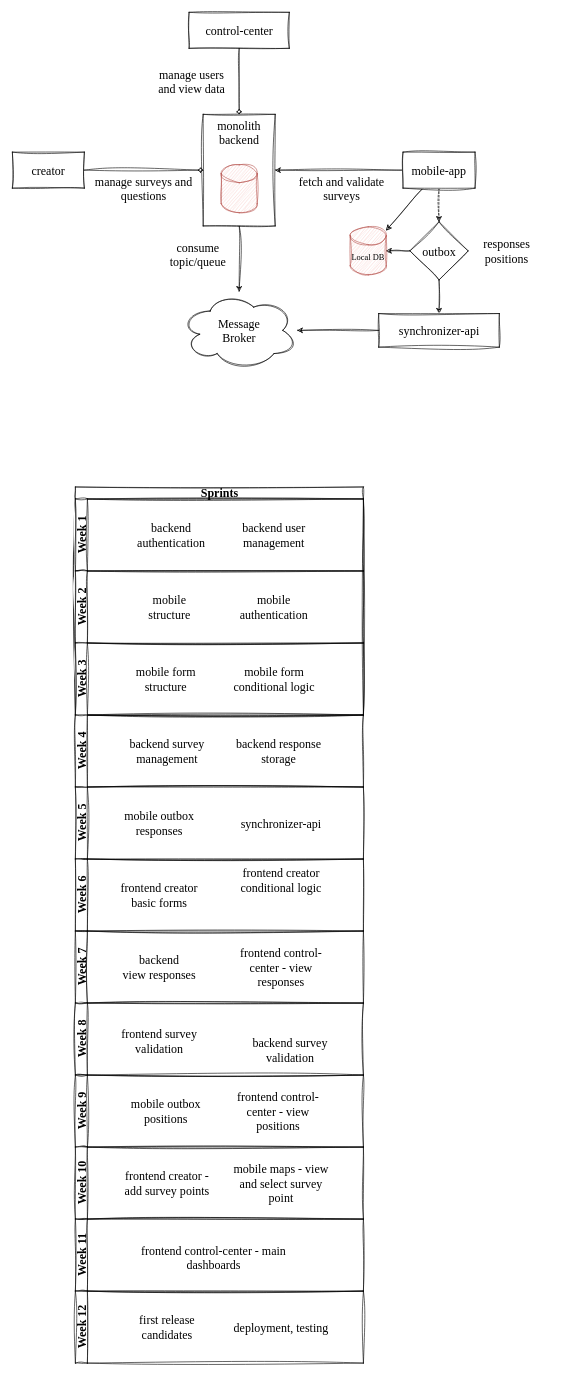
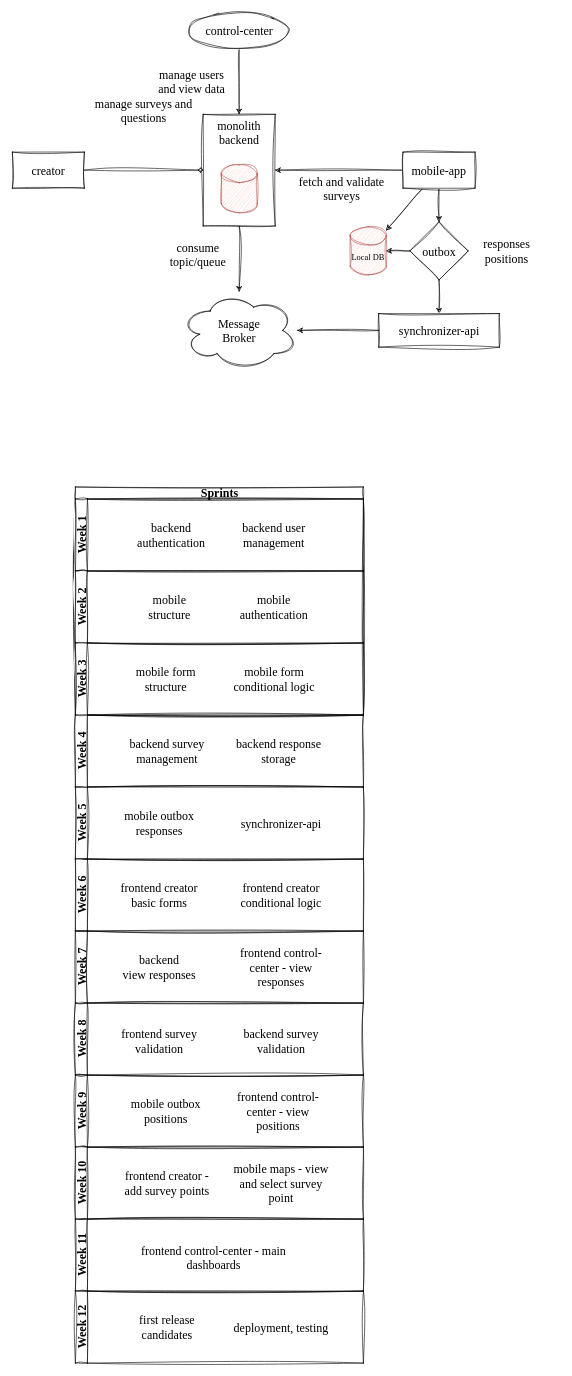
node "control-center": shape rectangle -> ellipse
edge "control-center" -> "monolith backend": arrowhead diamond -> classic
node "manage surveys and questions": moved (144, 189) -> (144, 111)
edge "mobile-app" -> "outbox": style dashed -> solid
node "frontend creator conditional logic": moved (281, 880) -> (281, 895)
node "backend survey validation": moved (290, 1050) -> (281, 1041)
